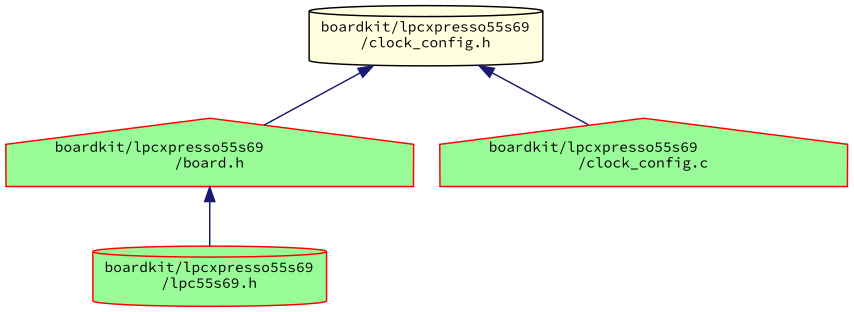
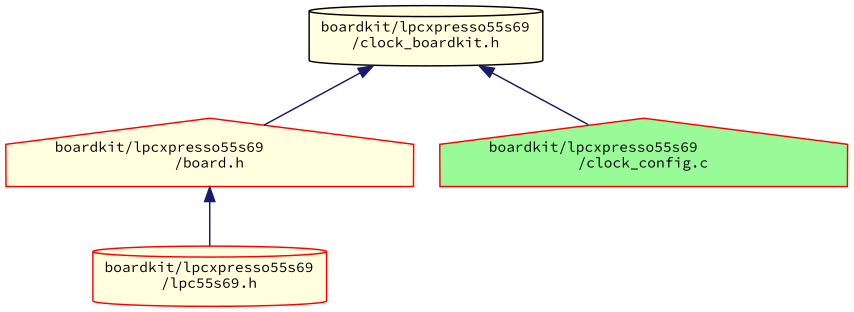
node "boardkit/lpcxpresso55s69 /clock_config.h": label "boardkit/lpcxpresso55s69 /clock_config.h" -> "boardkit/lpcxpresso55s69 /clock_boardkit.h"
node "boardkit/lpcxpresso55s69 /board.h": fillcolor palegreen -> lightyellow
node "boardkit/lpcxpresso55s69 /lpc55s69.h": fillcolor palegreen -> lightyellow
